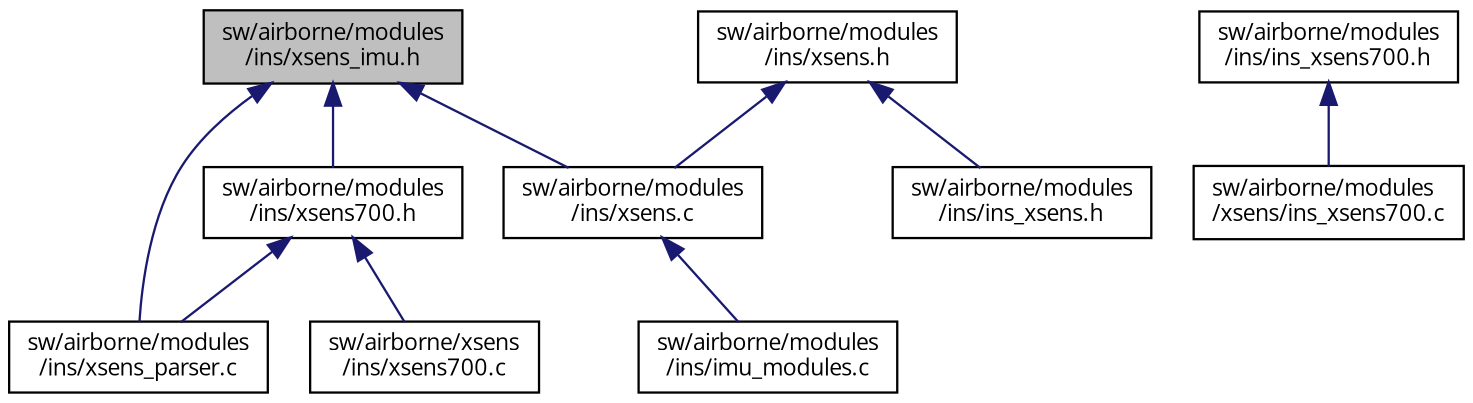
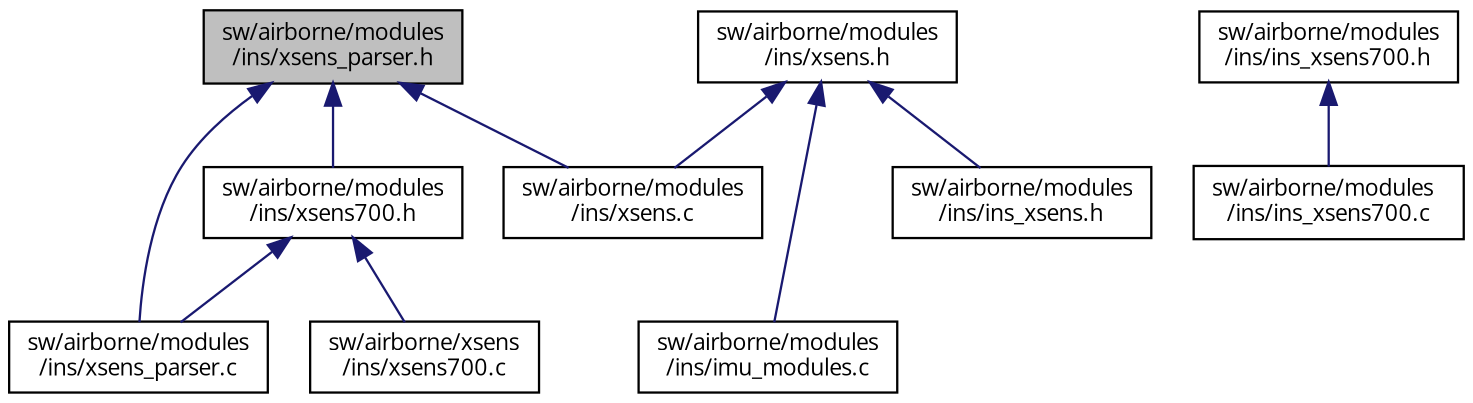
node "sw/airborne/modules /ins/xsens_imu.h": label "sw/airborne/modules /ins/xsens_imu.h" -> "sw/airborne/modules /ins/xsens_parser.h"
node "sw/airborne/modules /xsens/ins_xsens700.c": label "sw/airborne/modules /xsens/ins_xsens700.c" -> "sw/airborne/modules /ins/ins_xsens700.c"
edge "sw/airborne/modules /ins/imu_modules.c" -> "sw/airborne/modules /ins/xsens.c": now "sw/airborne/modules /ins/imu_modules.c" -> "sw/airborne/modules /ins/xsens.h"
